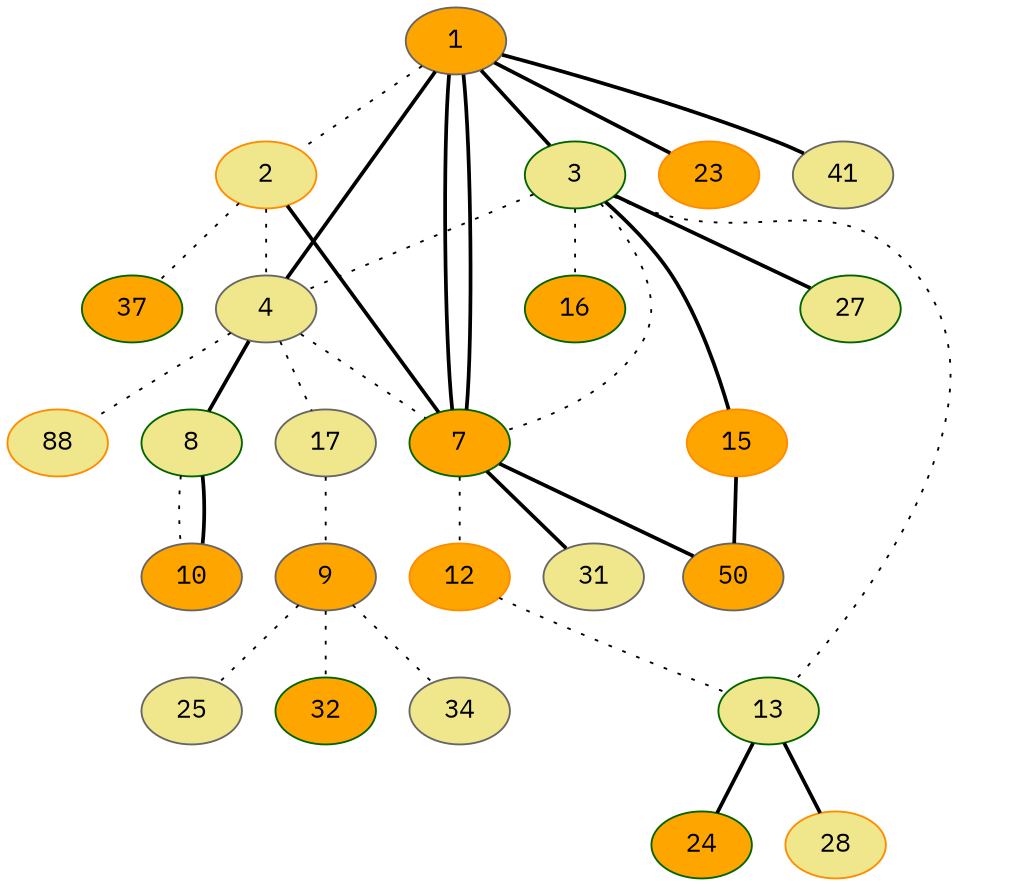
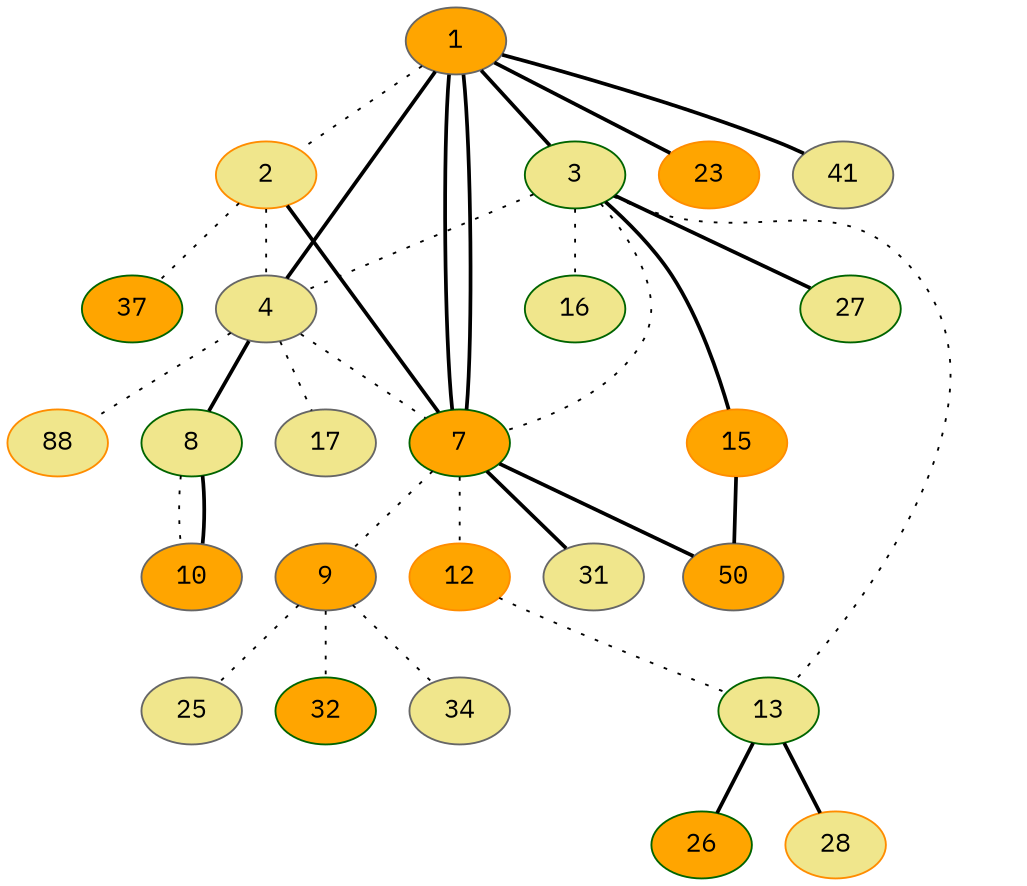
node "16": fillcolor orange -> khaki
edge "17" -- "9": now "7" -- "9"
node "24": label "24" -> "26"
